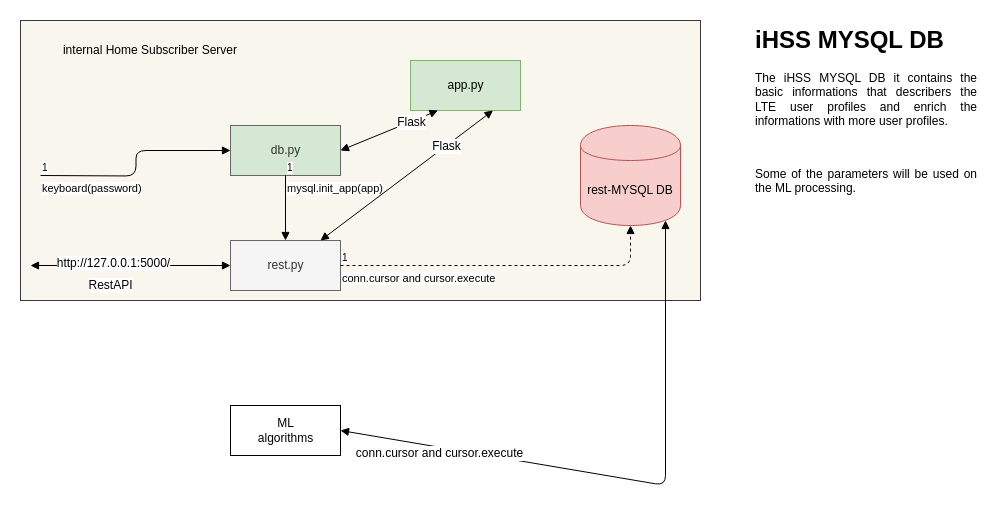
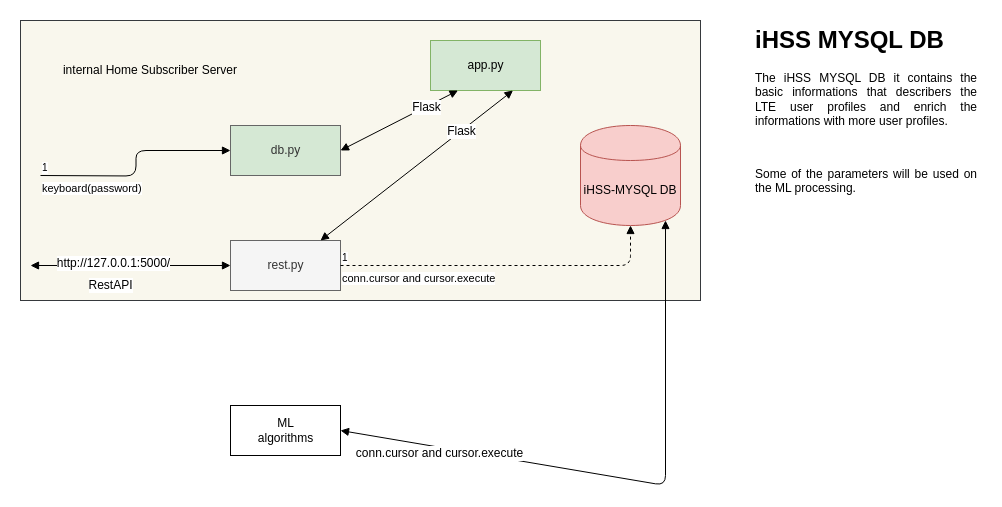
node "internal Home Subscriber Server": moved (151, 51) -> (151, 71)
node "app.py": moved (466, 86) -> (486, 66)
node "rest-MYSQL DB": label "rest-MYSQL DB" -> "iHSS-MYSQL DB"
edge "db.py" -> "rest.py": removed, labels "1", "mysql.init_app(app)"
